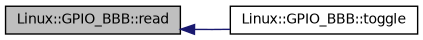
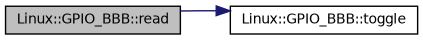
edge "Linux::GPIO_BBB::toggle" -> "Linux::GPIO_BBB::read": reversed
